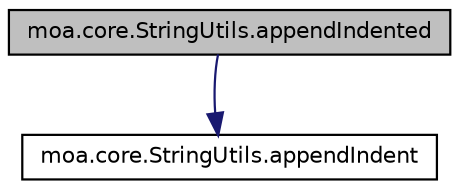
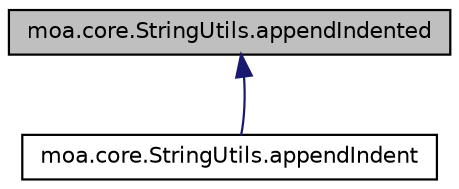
edge "moa.core.StringUtils.appendIndented" -> "moa.core.StringUtils.appendIndent": reversed
